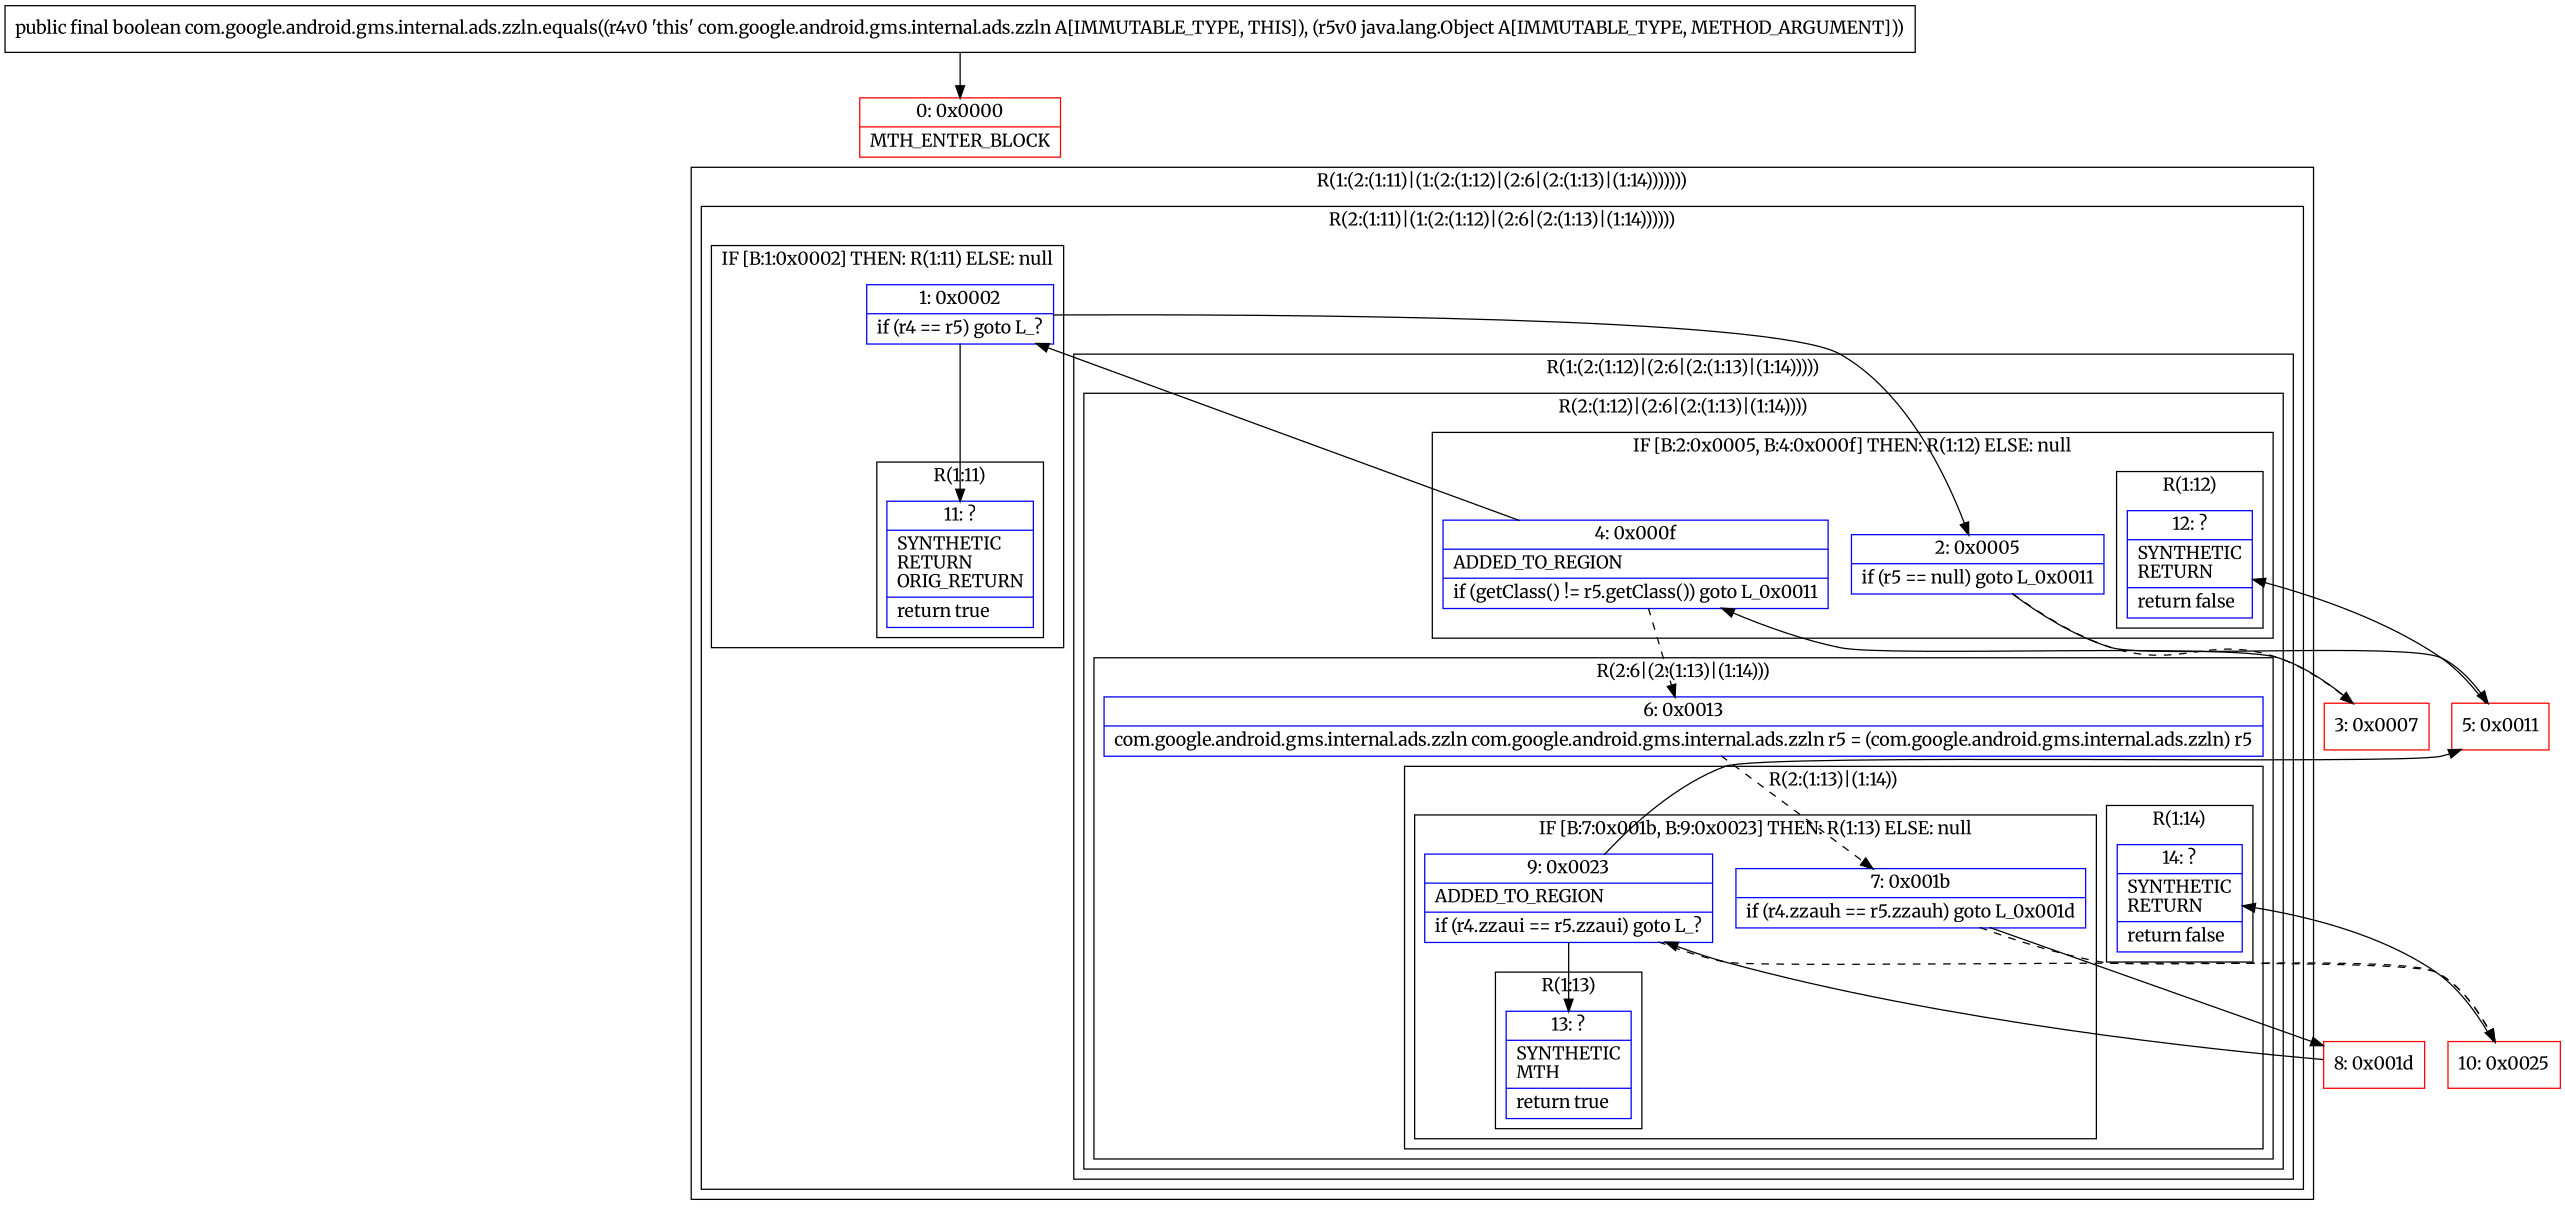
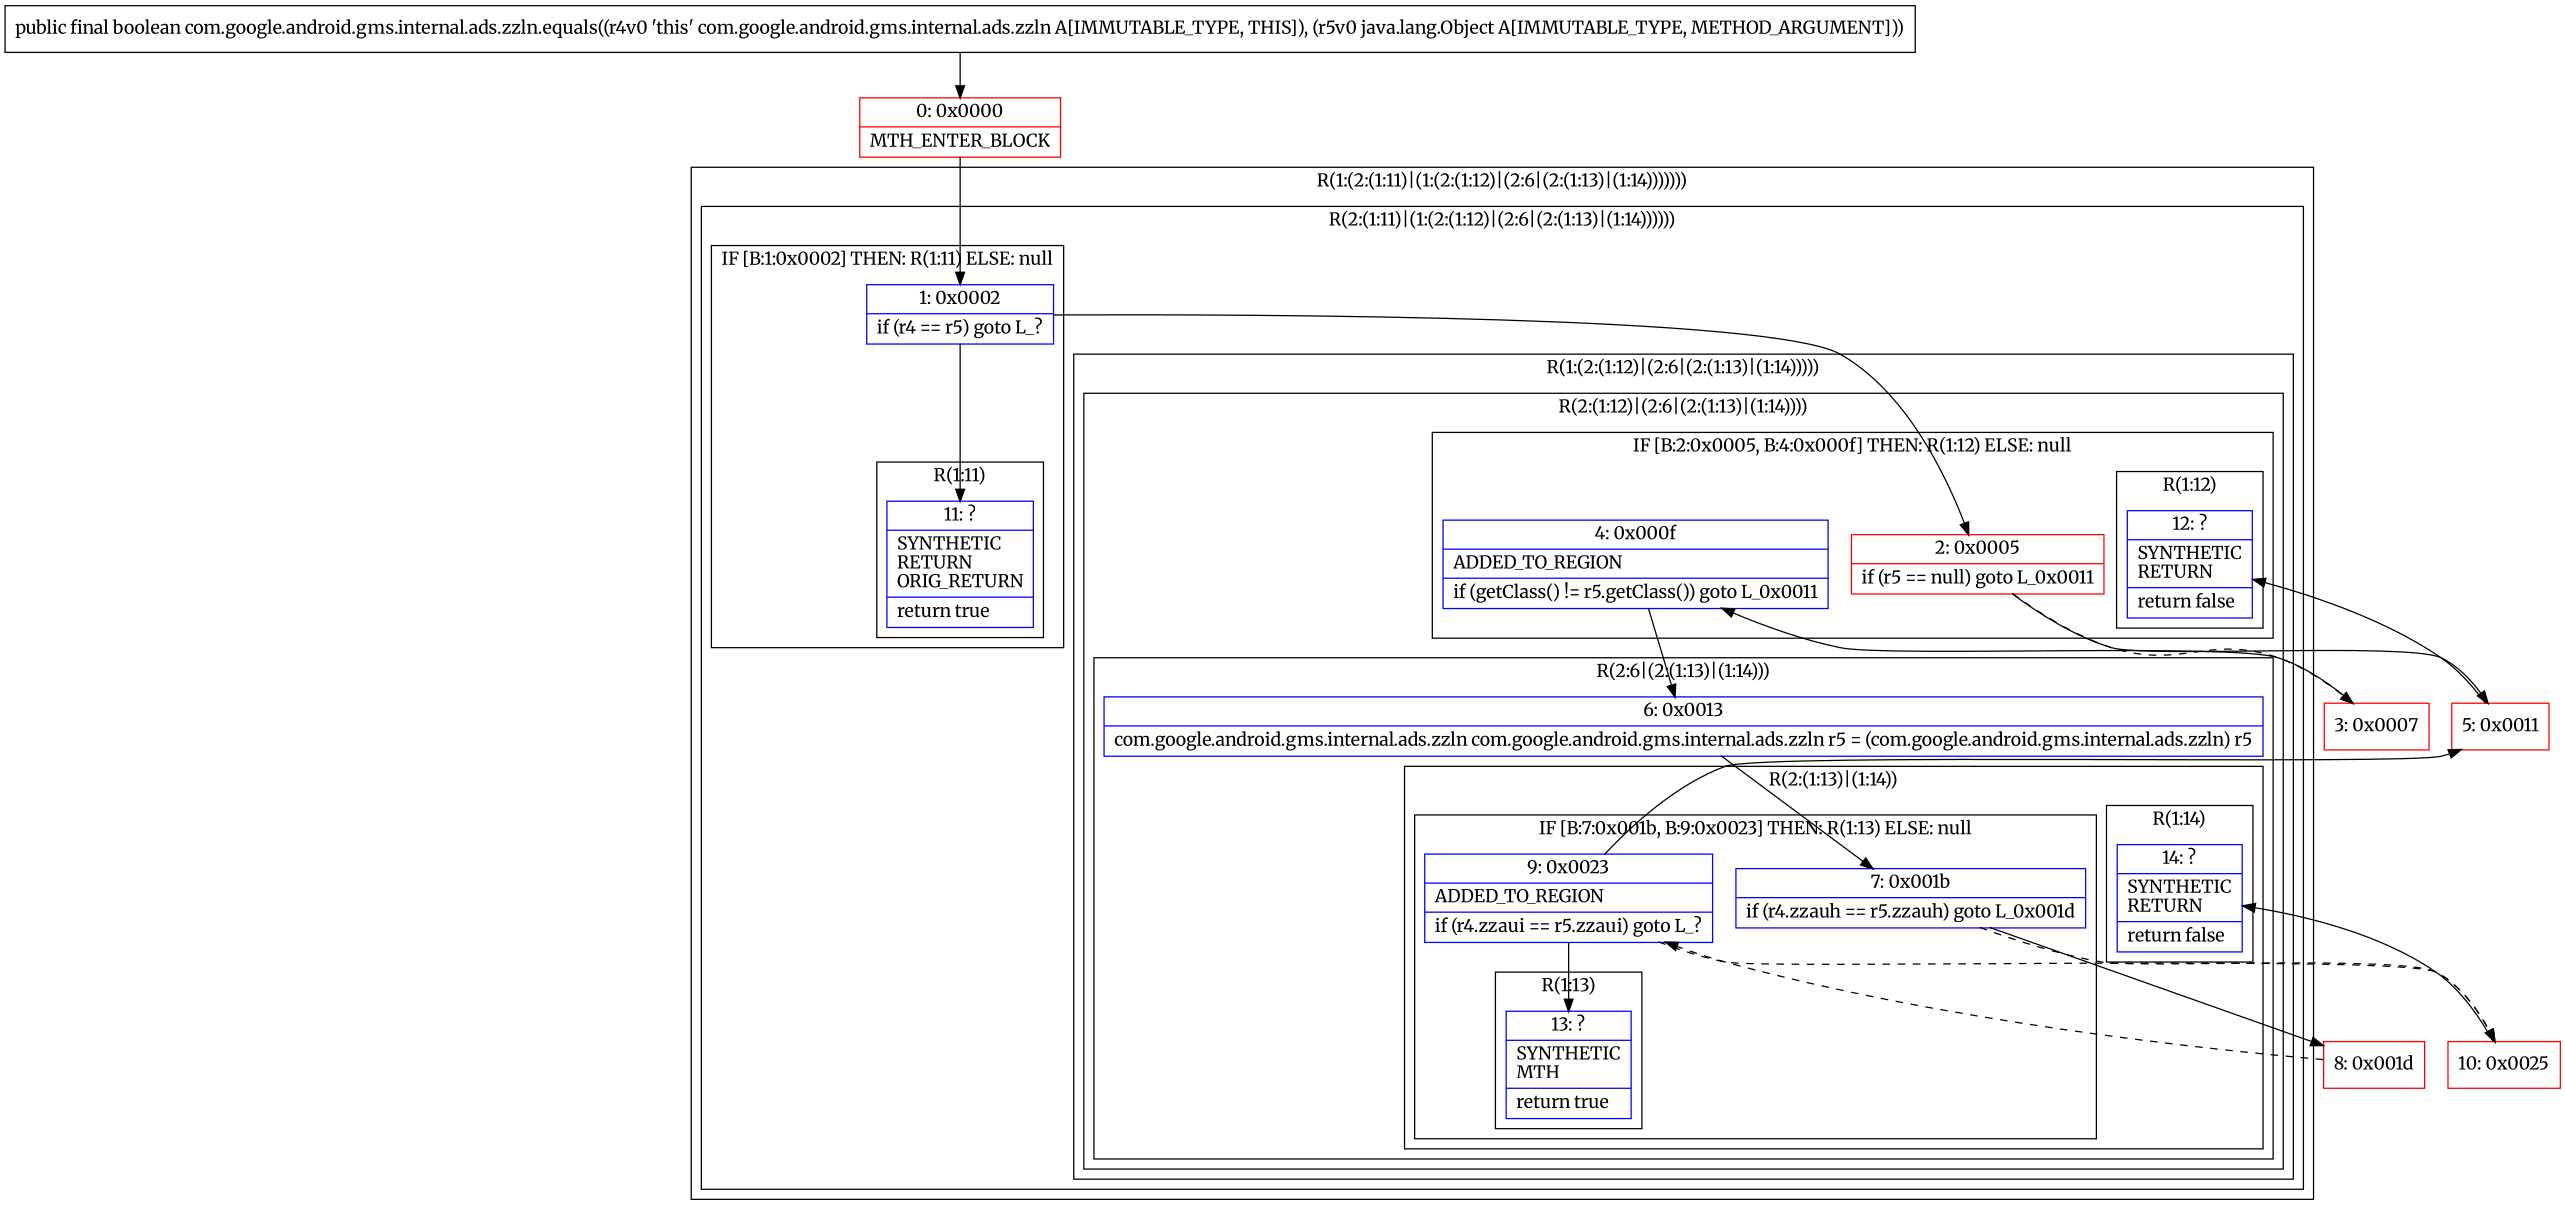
edge "4: 0x000f" -> "1: 0x0002": now "0: 0x0000" -> "1: 0x0002"
node "2: 0x0005": color blue -> red
edge "4: 0x000f" -> "6: 0x0013": style dashed -> solid
edge "6: 0x0013" -> "7: 0x001b": style dashed -> solid
edge "8: 0x001d" -> "9: 0x0023": style solid -> dashed
